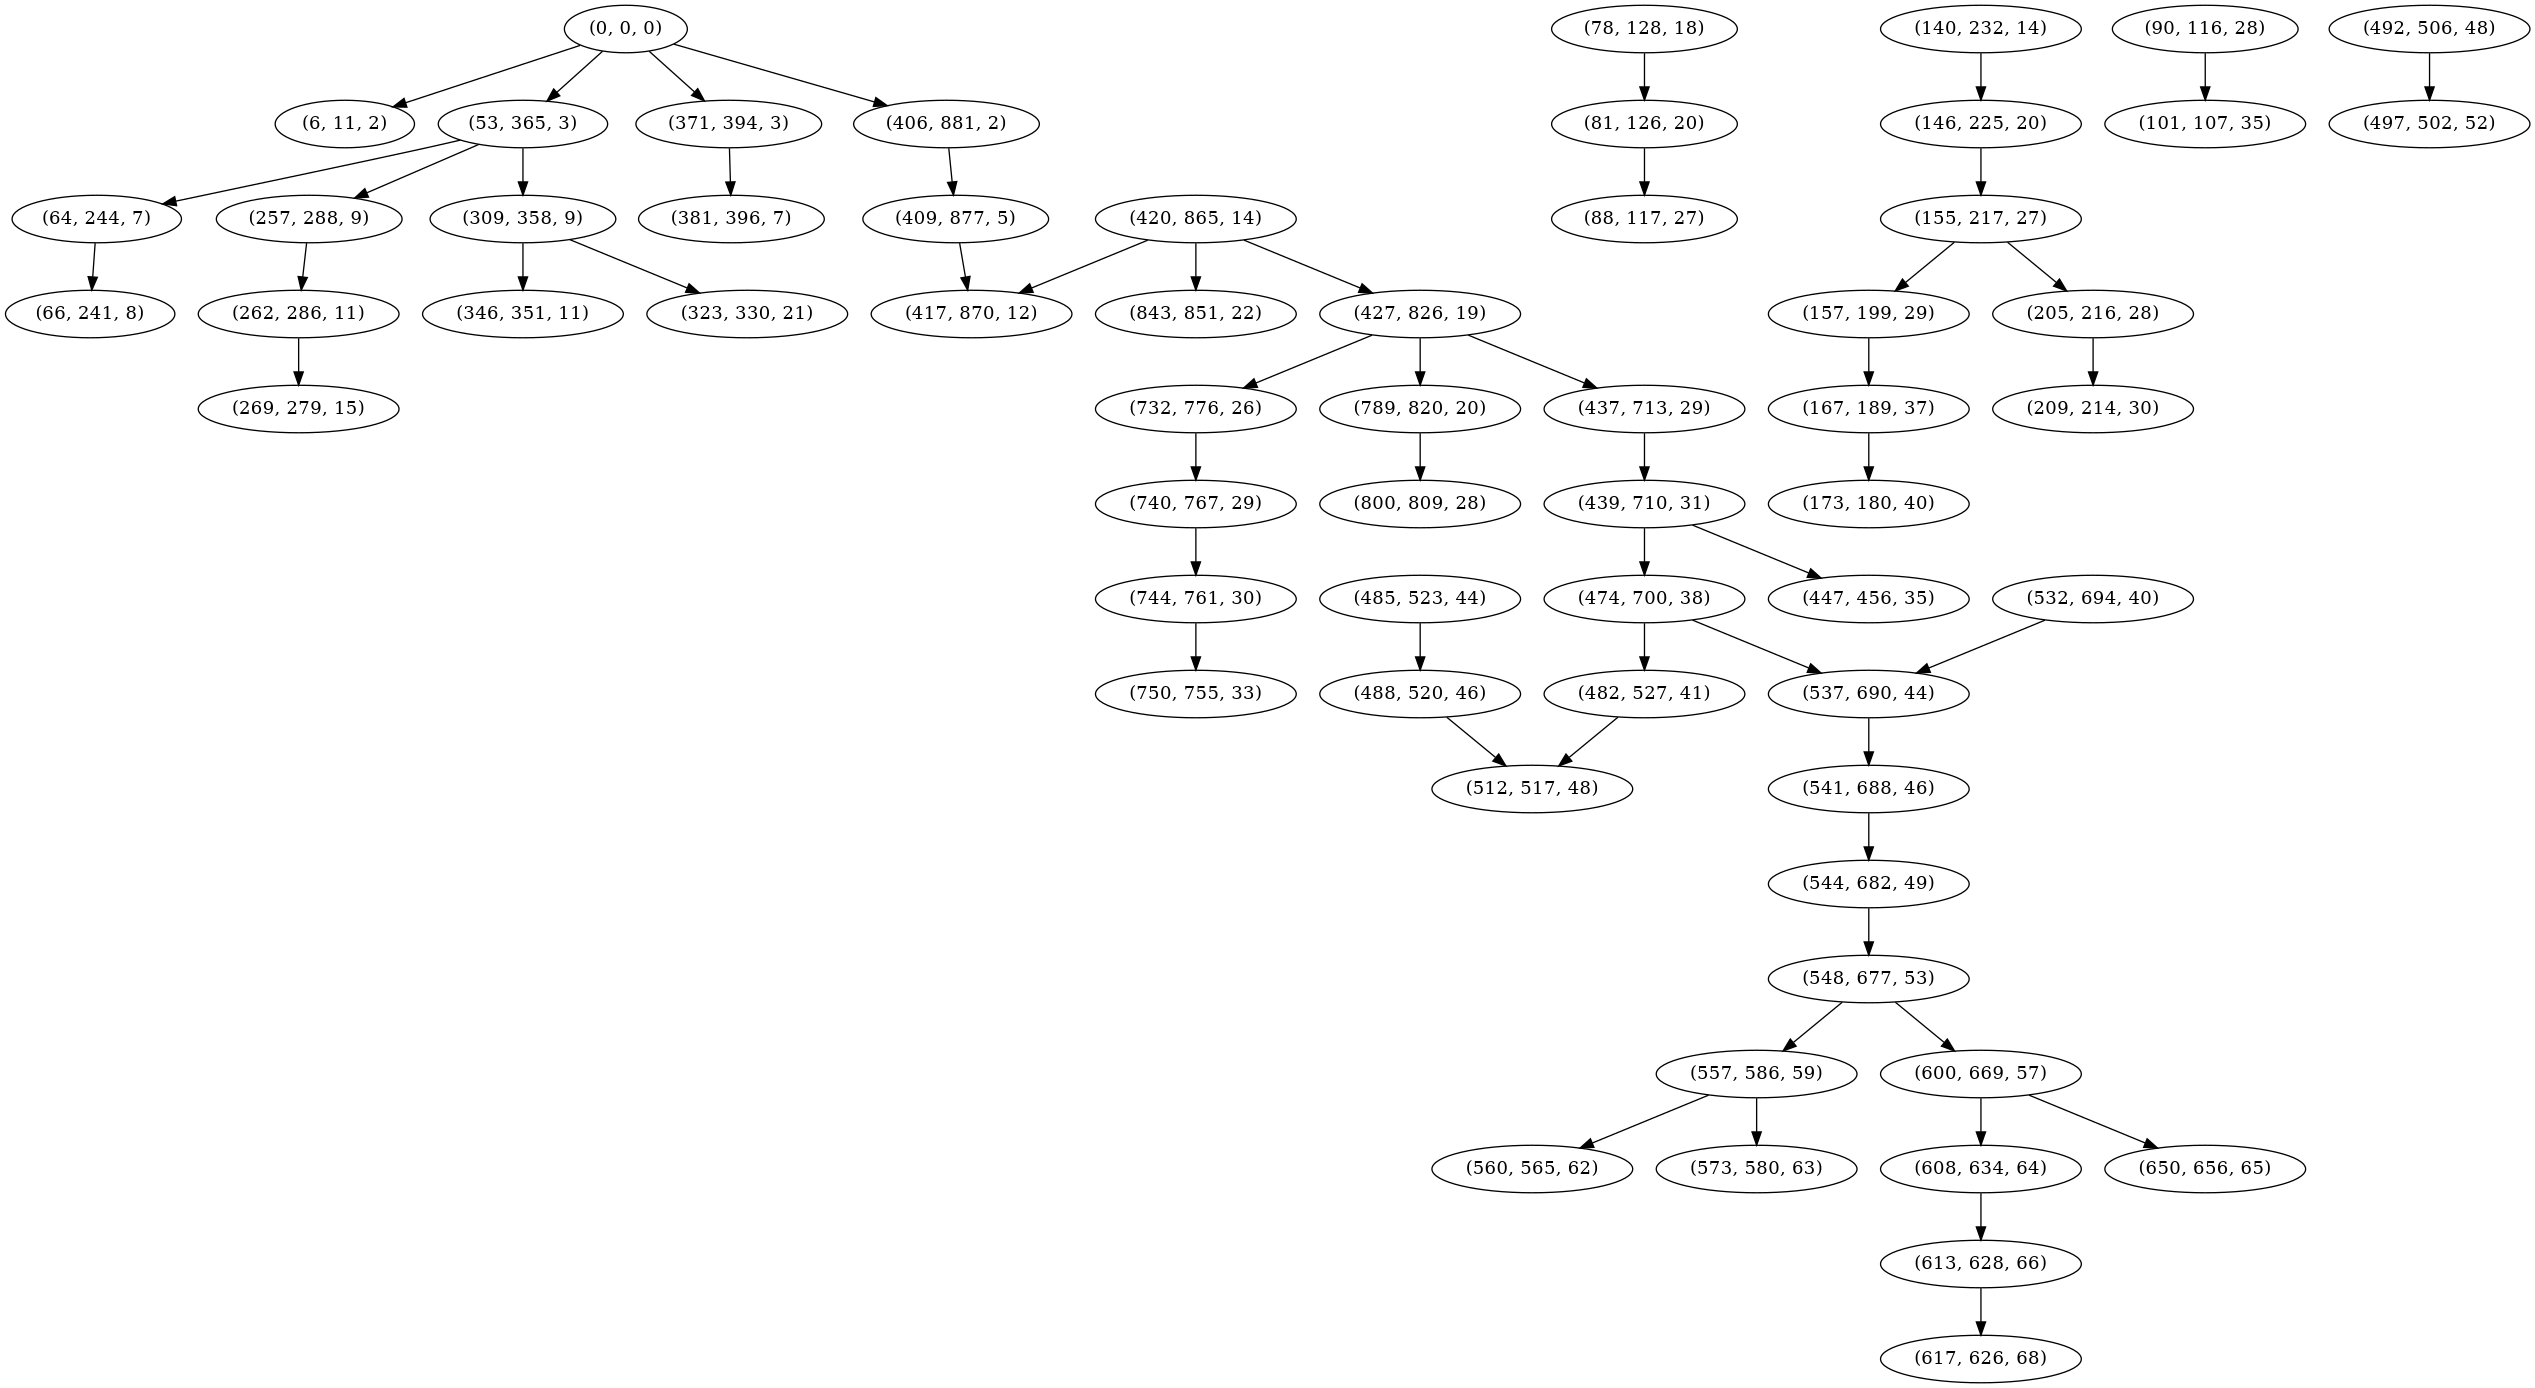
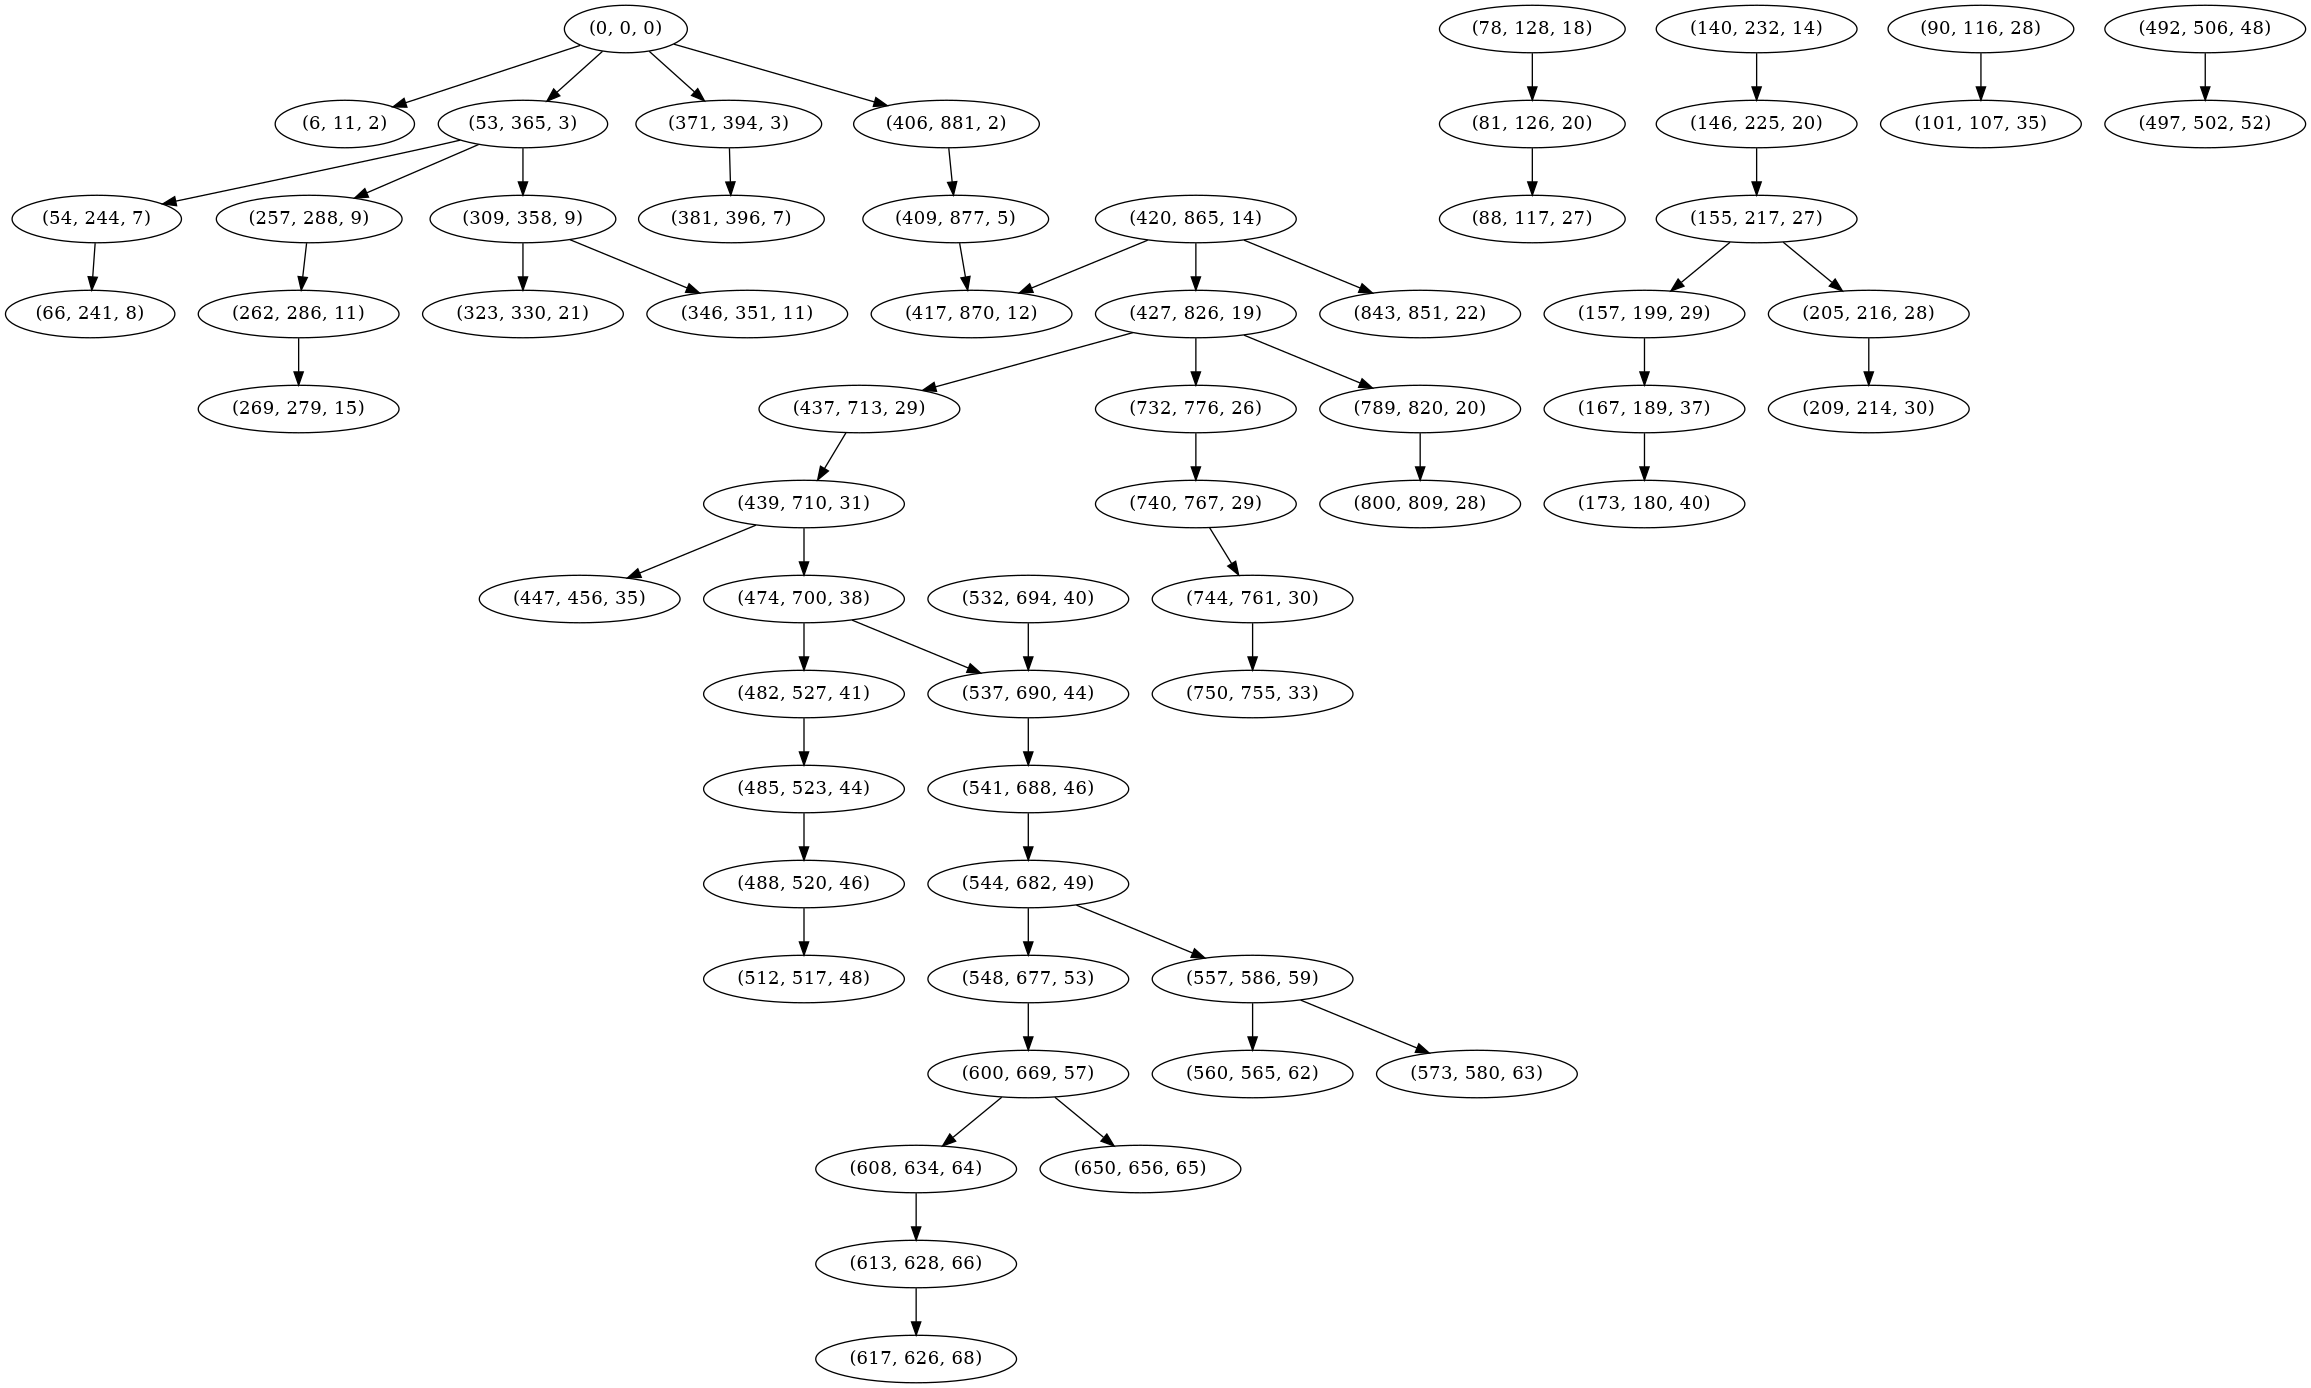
node "(64, 244, 7)": label "(64, 244, 7)" -> "(54, 244, 7)"
edge "(482, 527, 41)" -> "(512, 517, 48)": now "(482, 527, 41)" -> "(485, 523, 44)"
edge "(548, 677, 53)" -> "(557, 586, 59)": now "(544, 682, 49)" -> "(557, 586, 59)"
